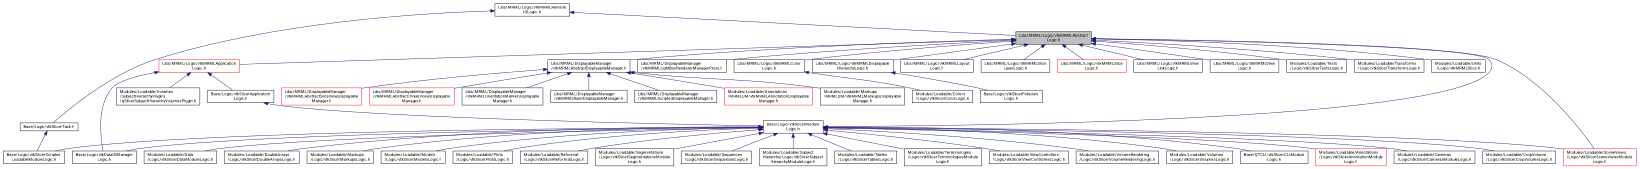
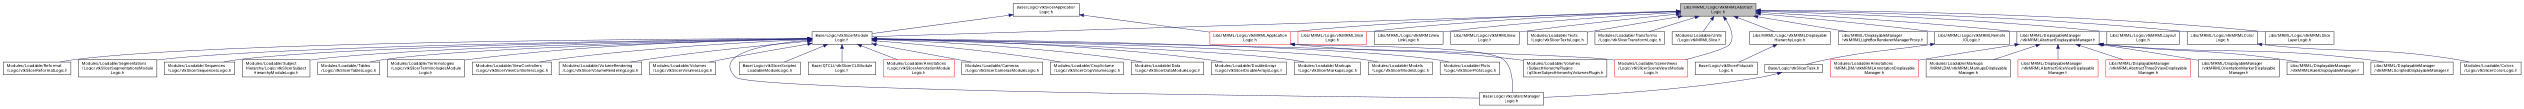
edge "Libs/MRML/Logic/vtkMRMLAbstract Logic.h" -> "Libs/MRML/Logic/vtkMRMLRemote IOLogic.h": reversed
edge "Base/Logic/vtkSlicerApplication Logic.h" -> "Libs/MRML/Logic/vtkMRMLApplication Logic.h": reversed
edge "Base/Logic/vtkSlicerScripted LoadableModuleLogic.h" -> "Base/Logic/vtkSlicerTask.h": now "Base/Logic/vtkDataIOManager Logic.h" -> "Base/Logic/vtkSlicerTask.h"
